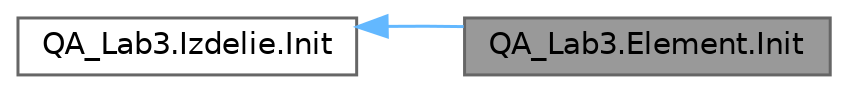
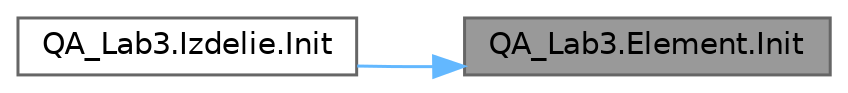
edge "QA_Lab3.Element.Init" -> "QA_Lab3.Izdelie.Init": reversed
